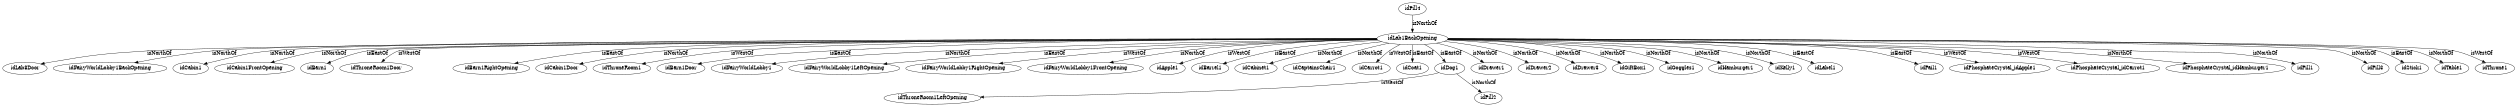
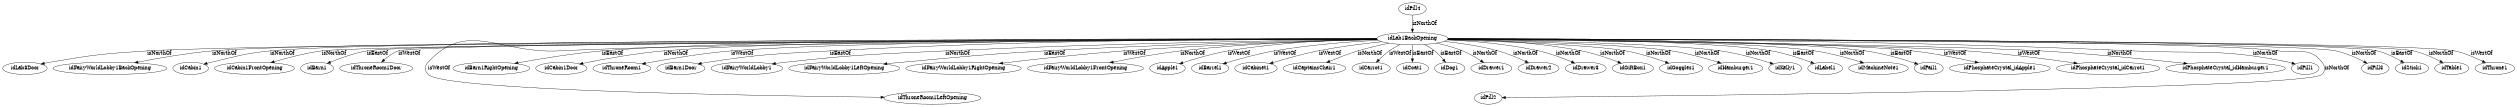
edge "idLab1BackOpening" -> "idBarrel1": label "isEastOf" -> "isWestOf"
edge "idLab1BackOpening" -> "idCabinet1": label "isNorthOf" -> "isWestOf"
node "idMachineNote1": added
edge "idDog1" -> "idPill2": now "idLab1BackOpening" -> "idPill2"
edge "idDog1" -> "idThroneRoom1LeftOpening": now "idLab1BackOpening" -> "idThroneRoom1LeftOpening"
